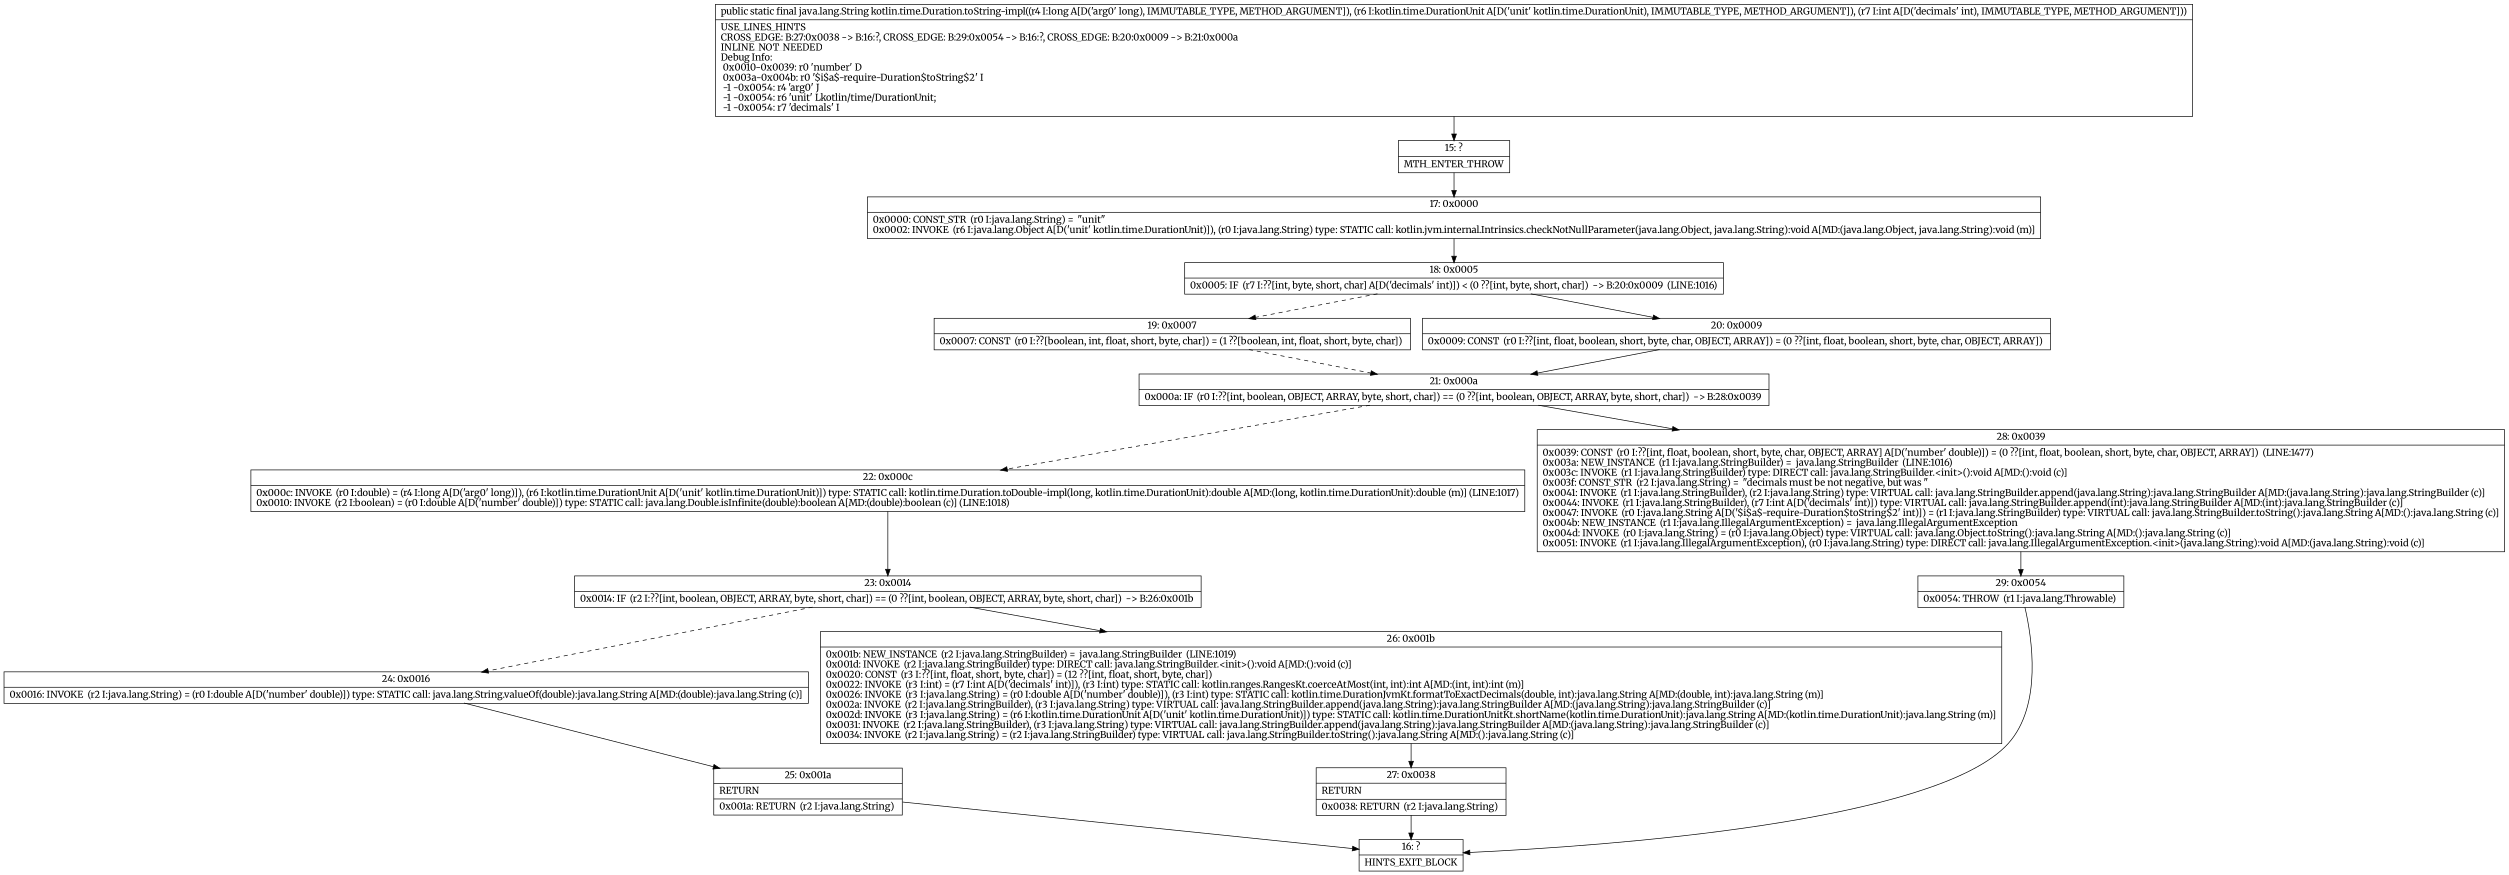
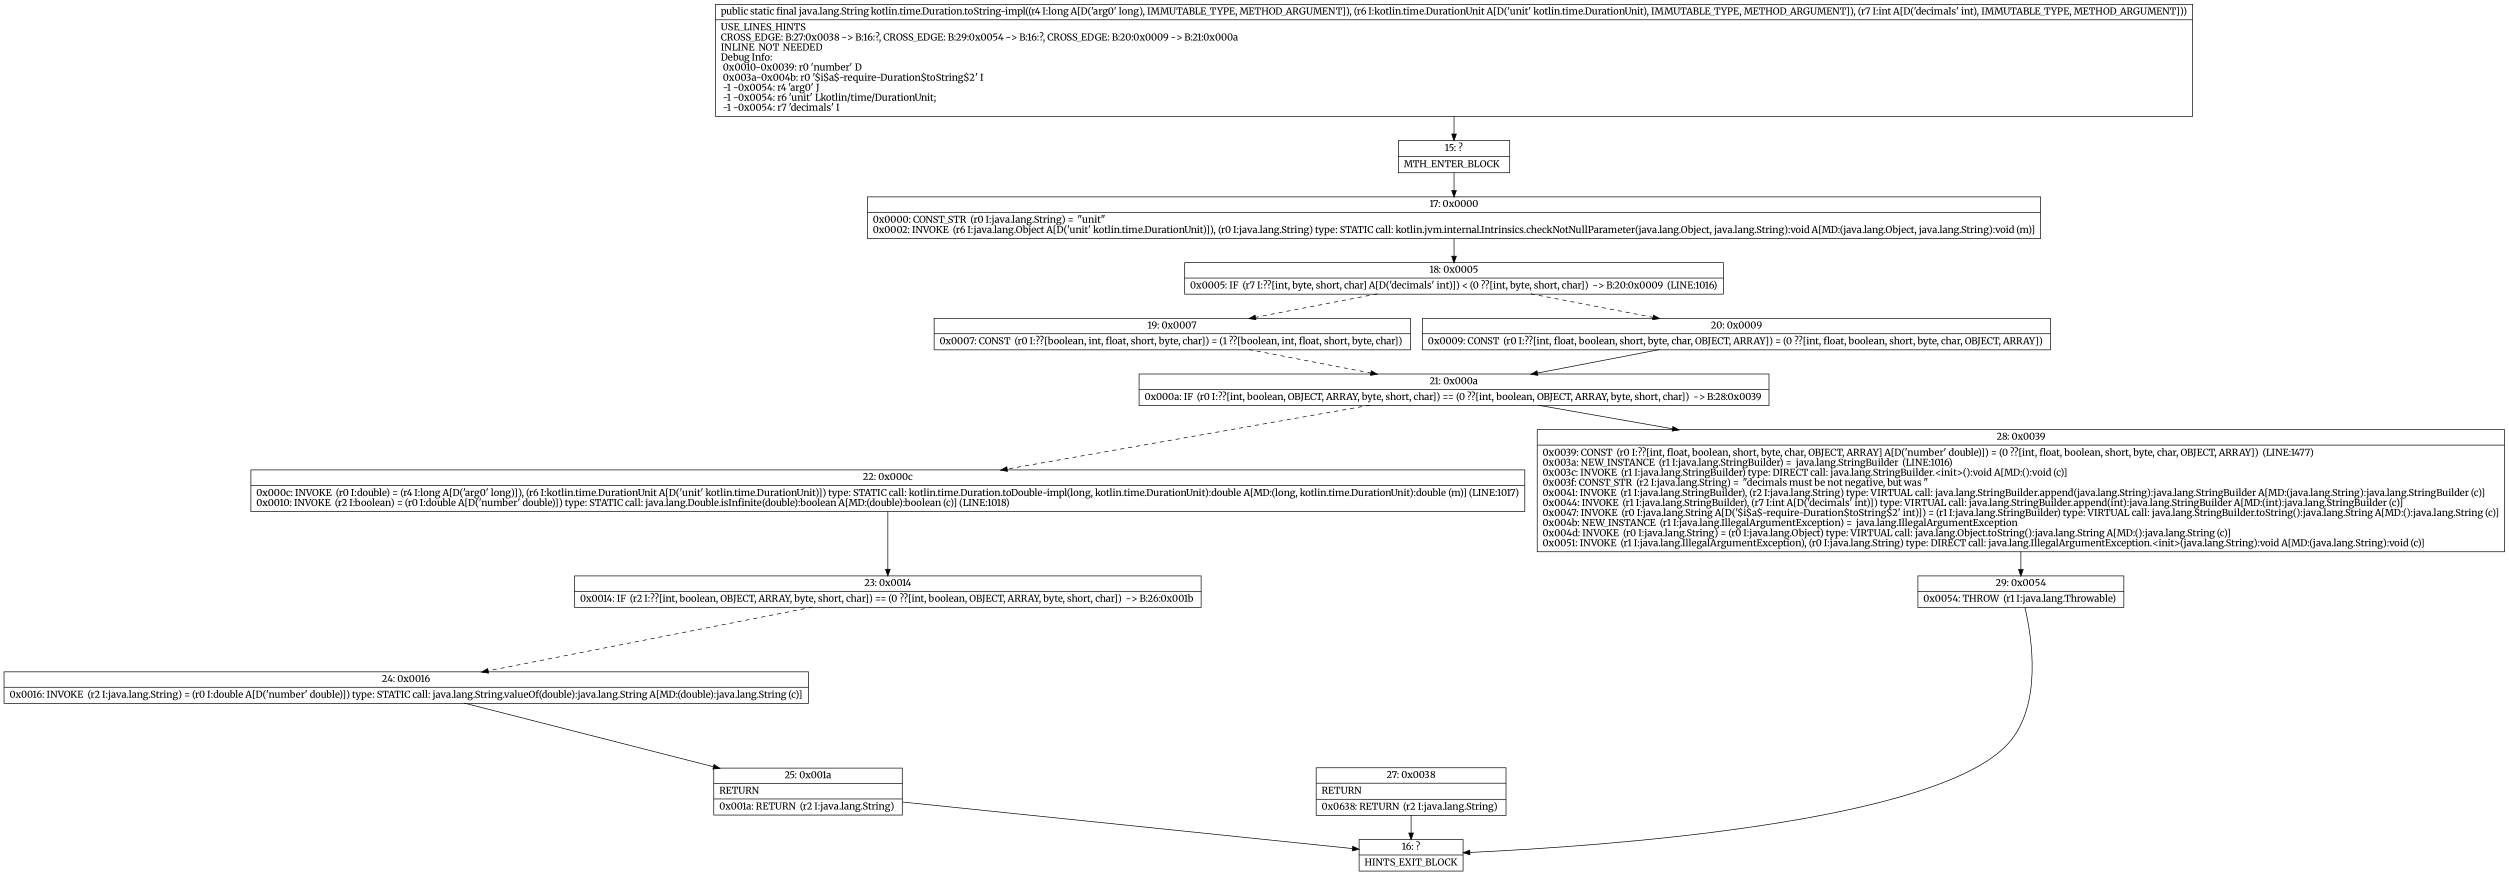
node "15: ?": text "MTH_ENTER_THROW" -> "MTH_ENTER_BLOCK"
edge "18: 0x0005" -> "20: 0x0009": style solid -> dashed
node "26: 0x001b": removed
node "27: 0x0038": text "0x0038: RETURN  (r2 I:java.lang.String)" -> "0x0638: RETURN  (r2 I:java.lang.String)"
